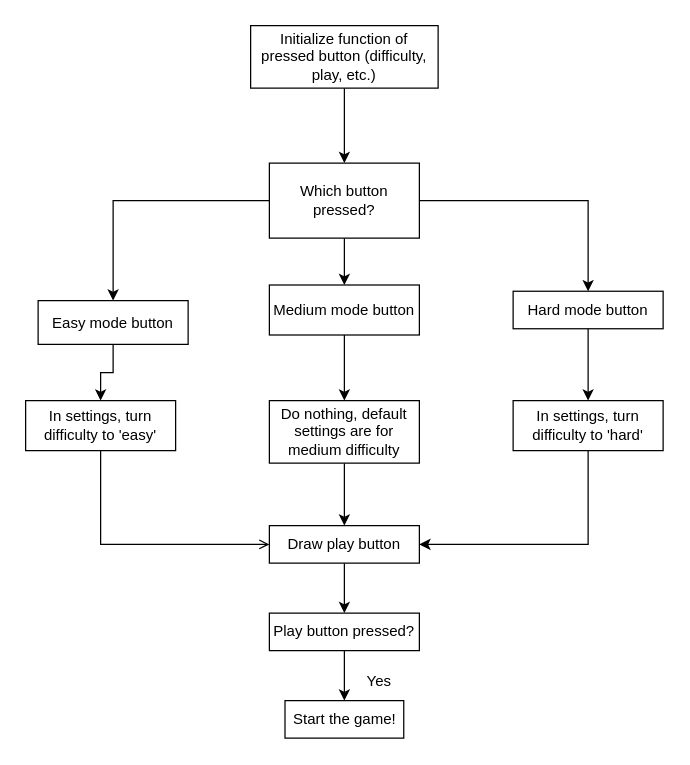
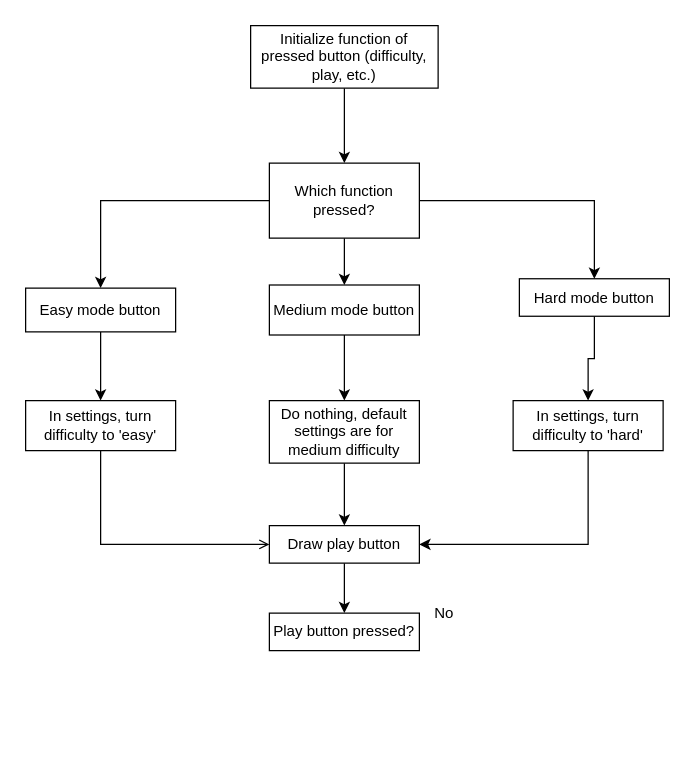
node "Which button pressed?": label "Which button pressed?" -> "Which function pressed?"
node "Hard mode button": moved (588, 310) -> (594, 298)
node "Easy mode button": moved (113, 323) -> (101, 310)
node "No": added
edge "Play button pressed?" -> "Start the game!": removed
node "Yes": removed
node "Start the game!": removed
